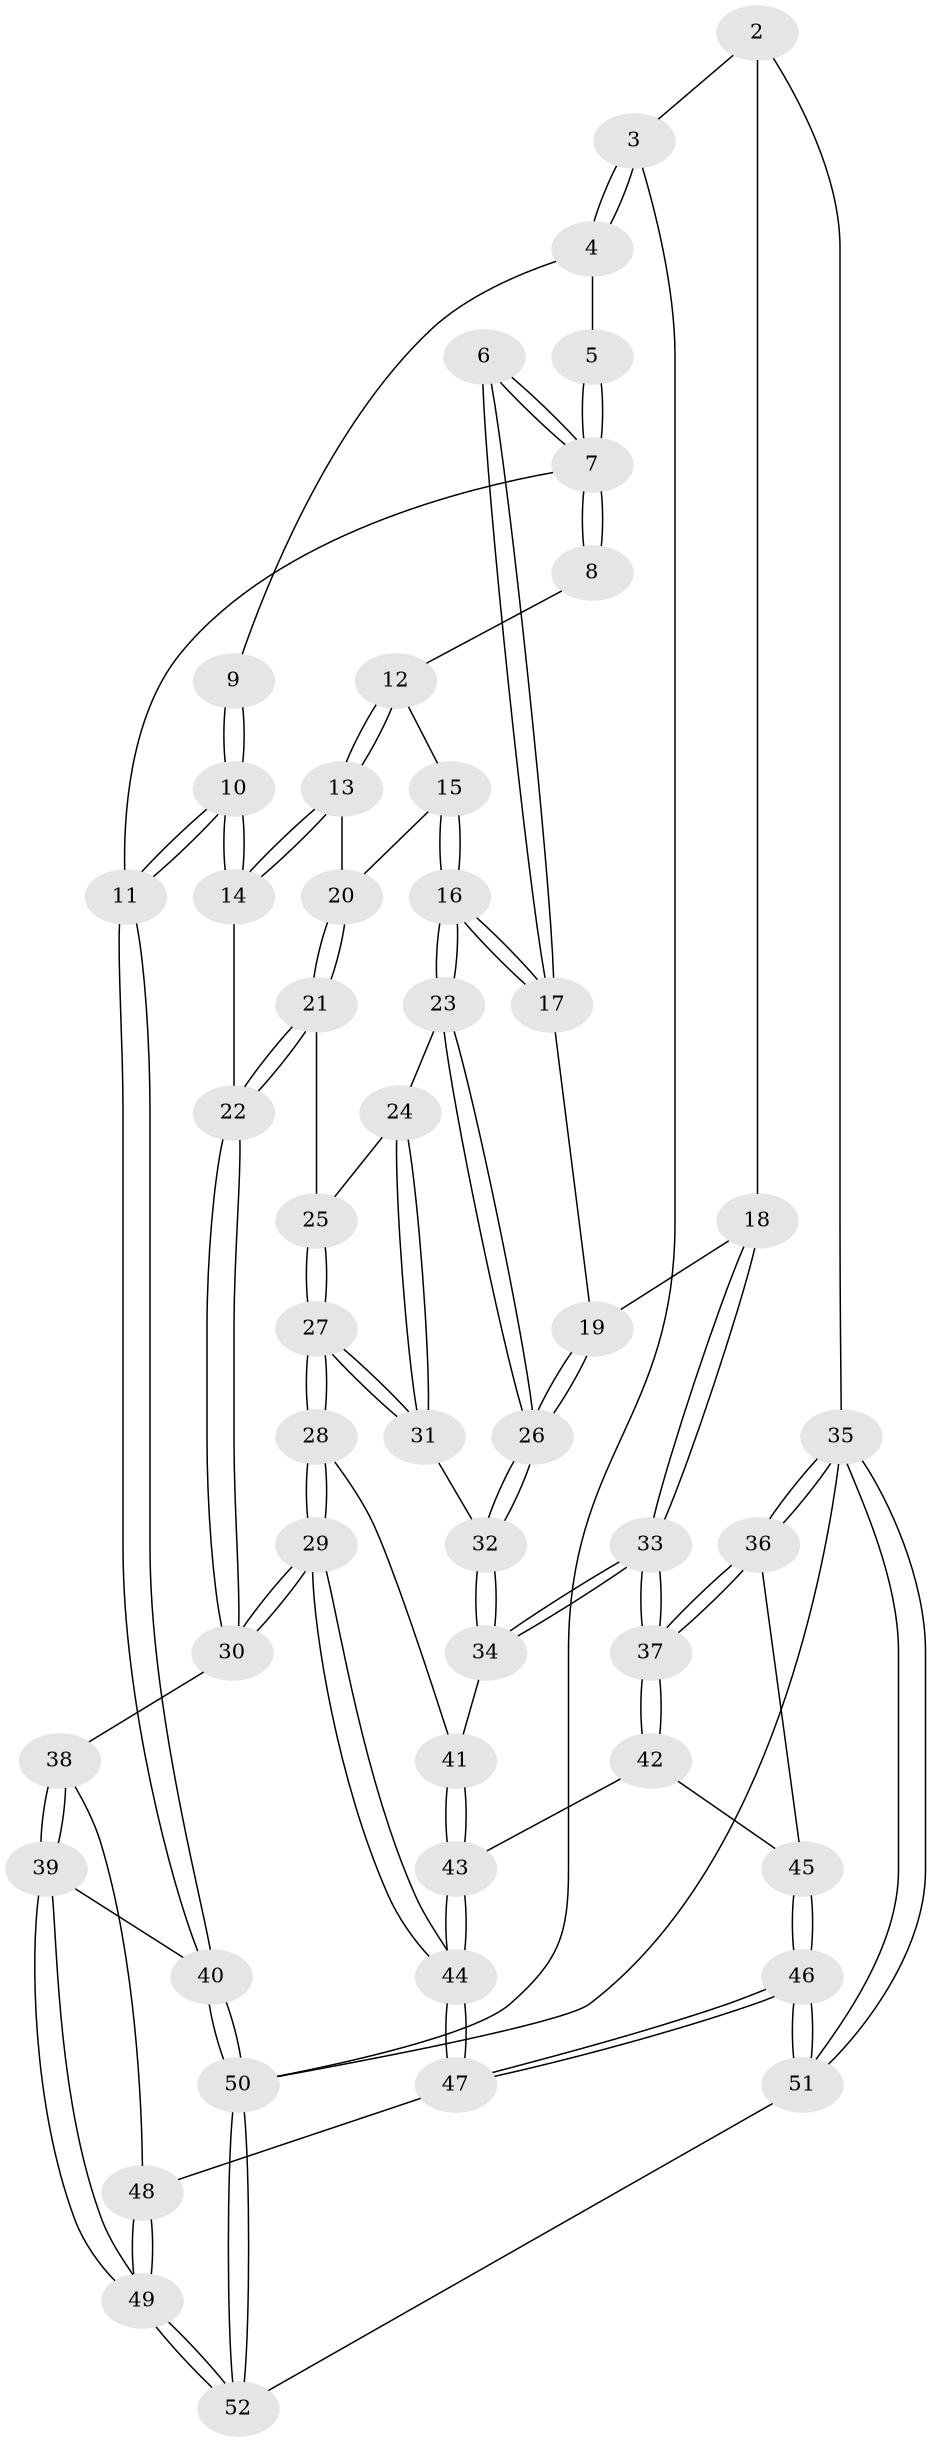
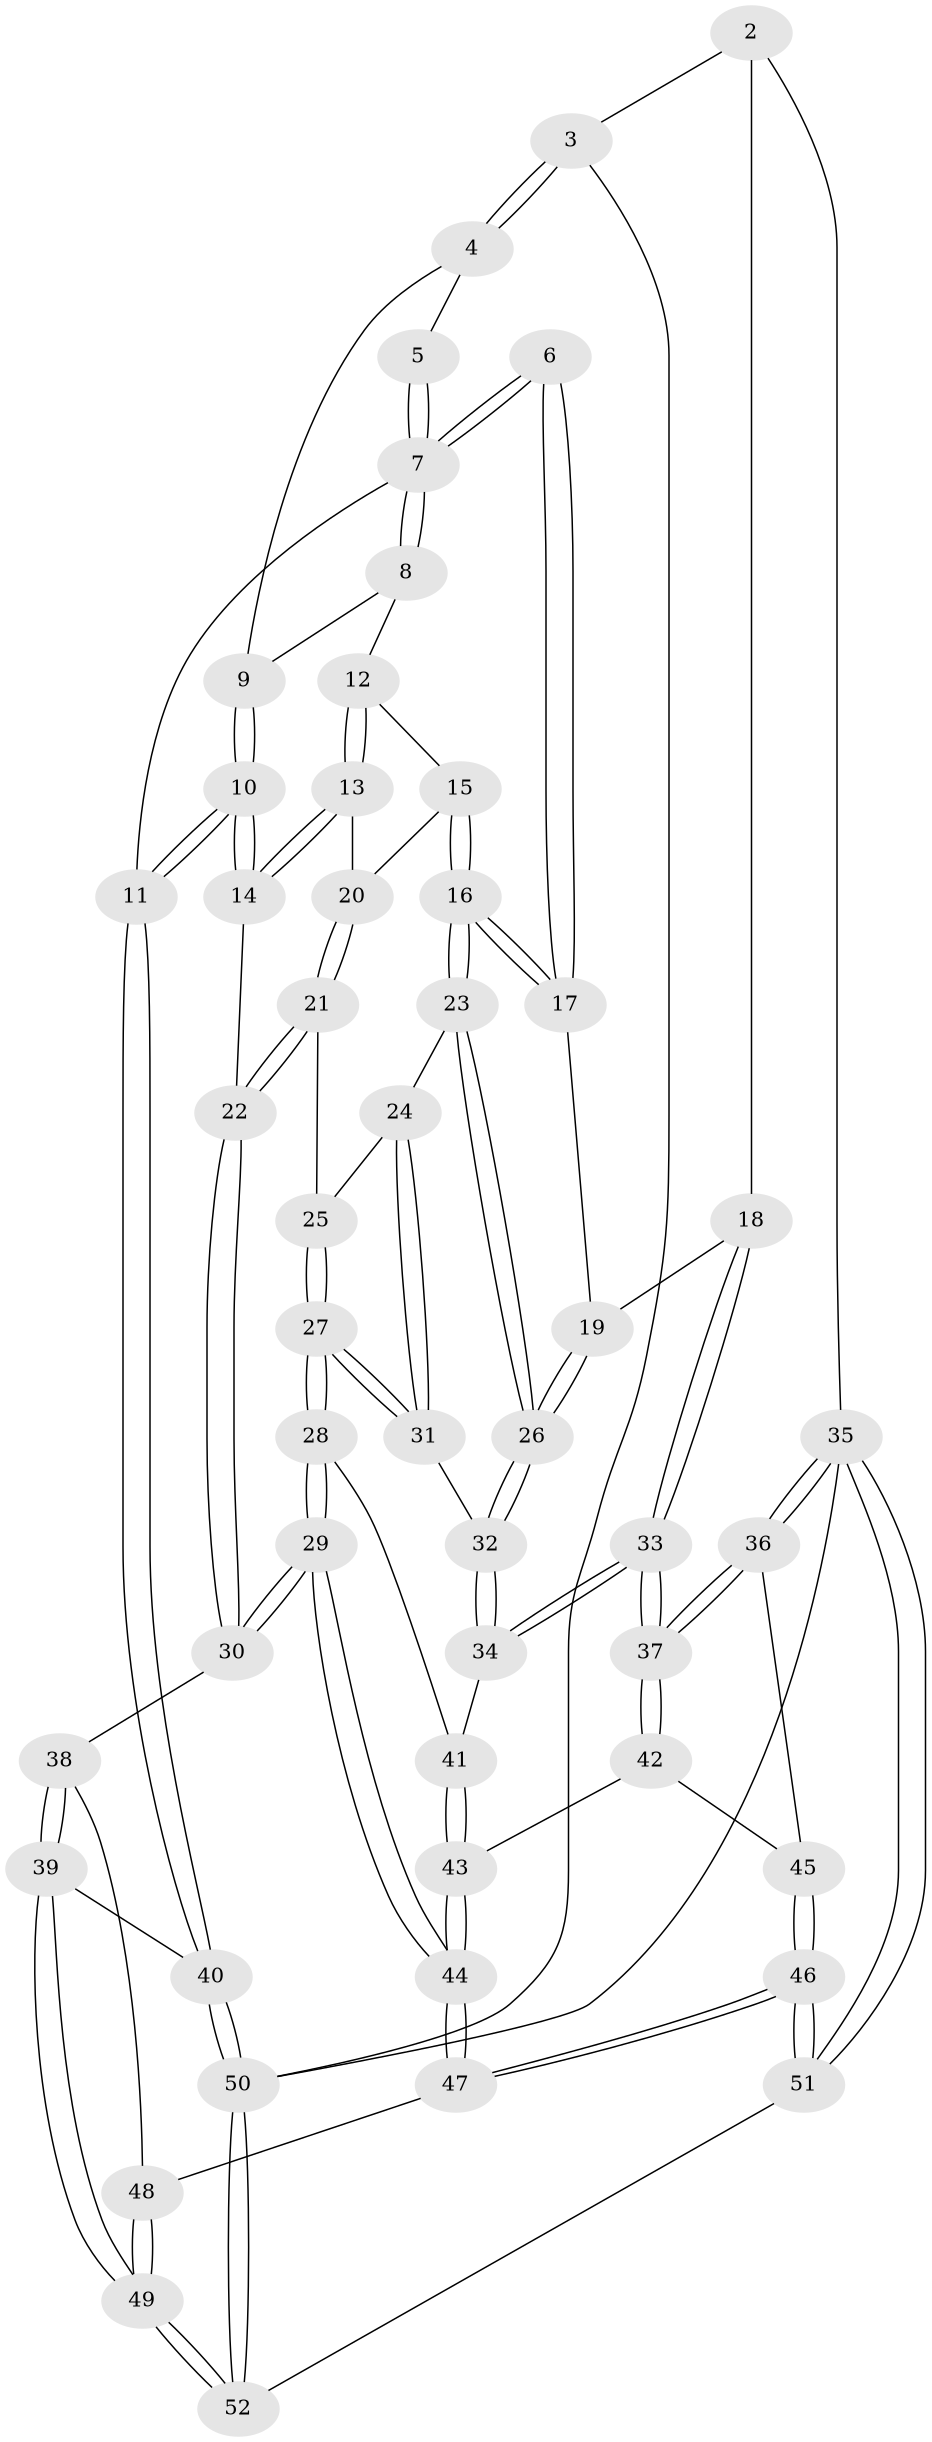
edge "8" -- "9": added
